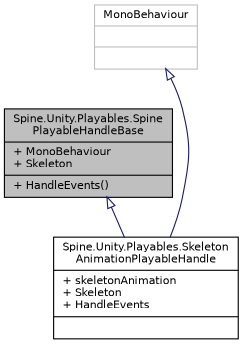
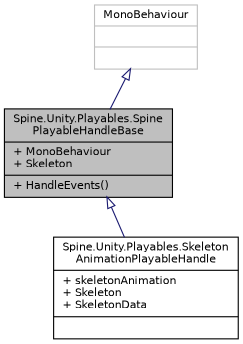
edge "Spine.Unity.Playables.Skeleton" -> "MonoBehaviour": now "Spine.Unity.Playables.Spine" -> "MonoBehaviour"
node "Spine.Unity.Playables.Skeleton": text "+ HandleEvents" -> "+ SkeletonData"
